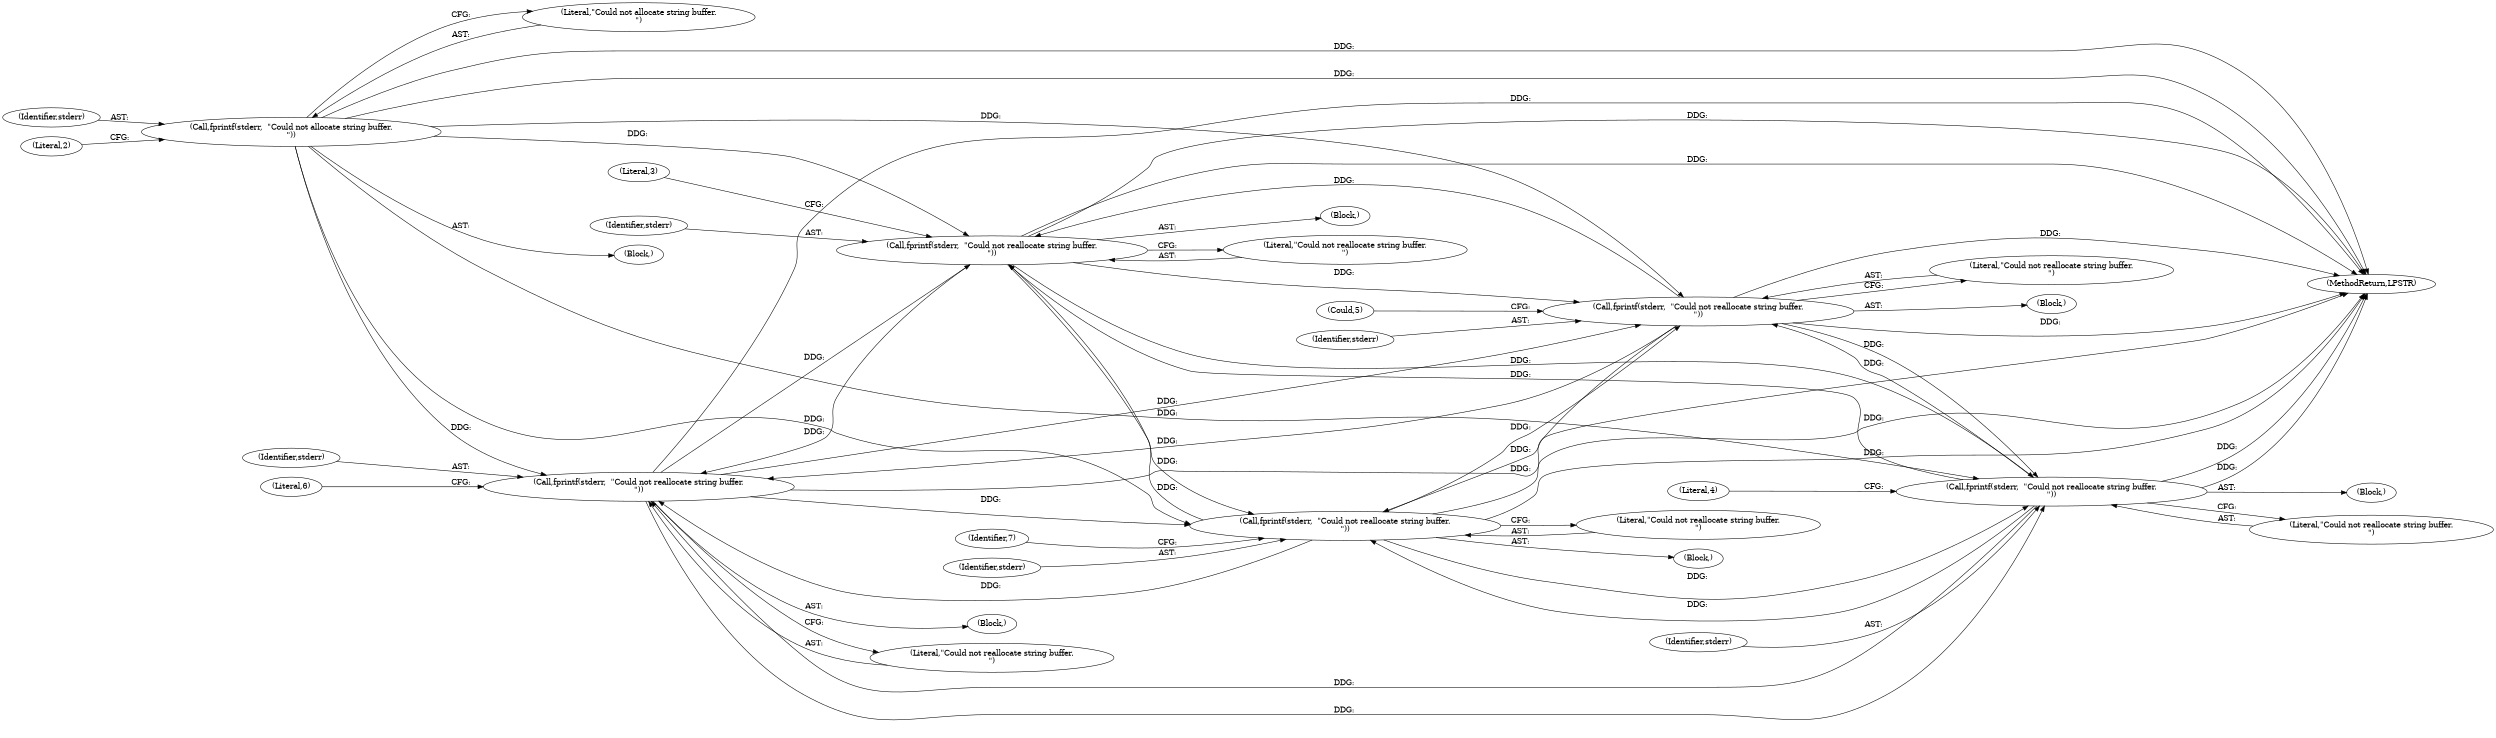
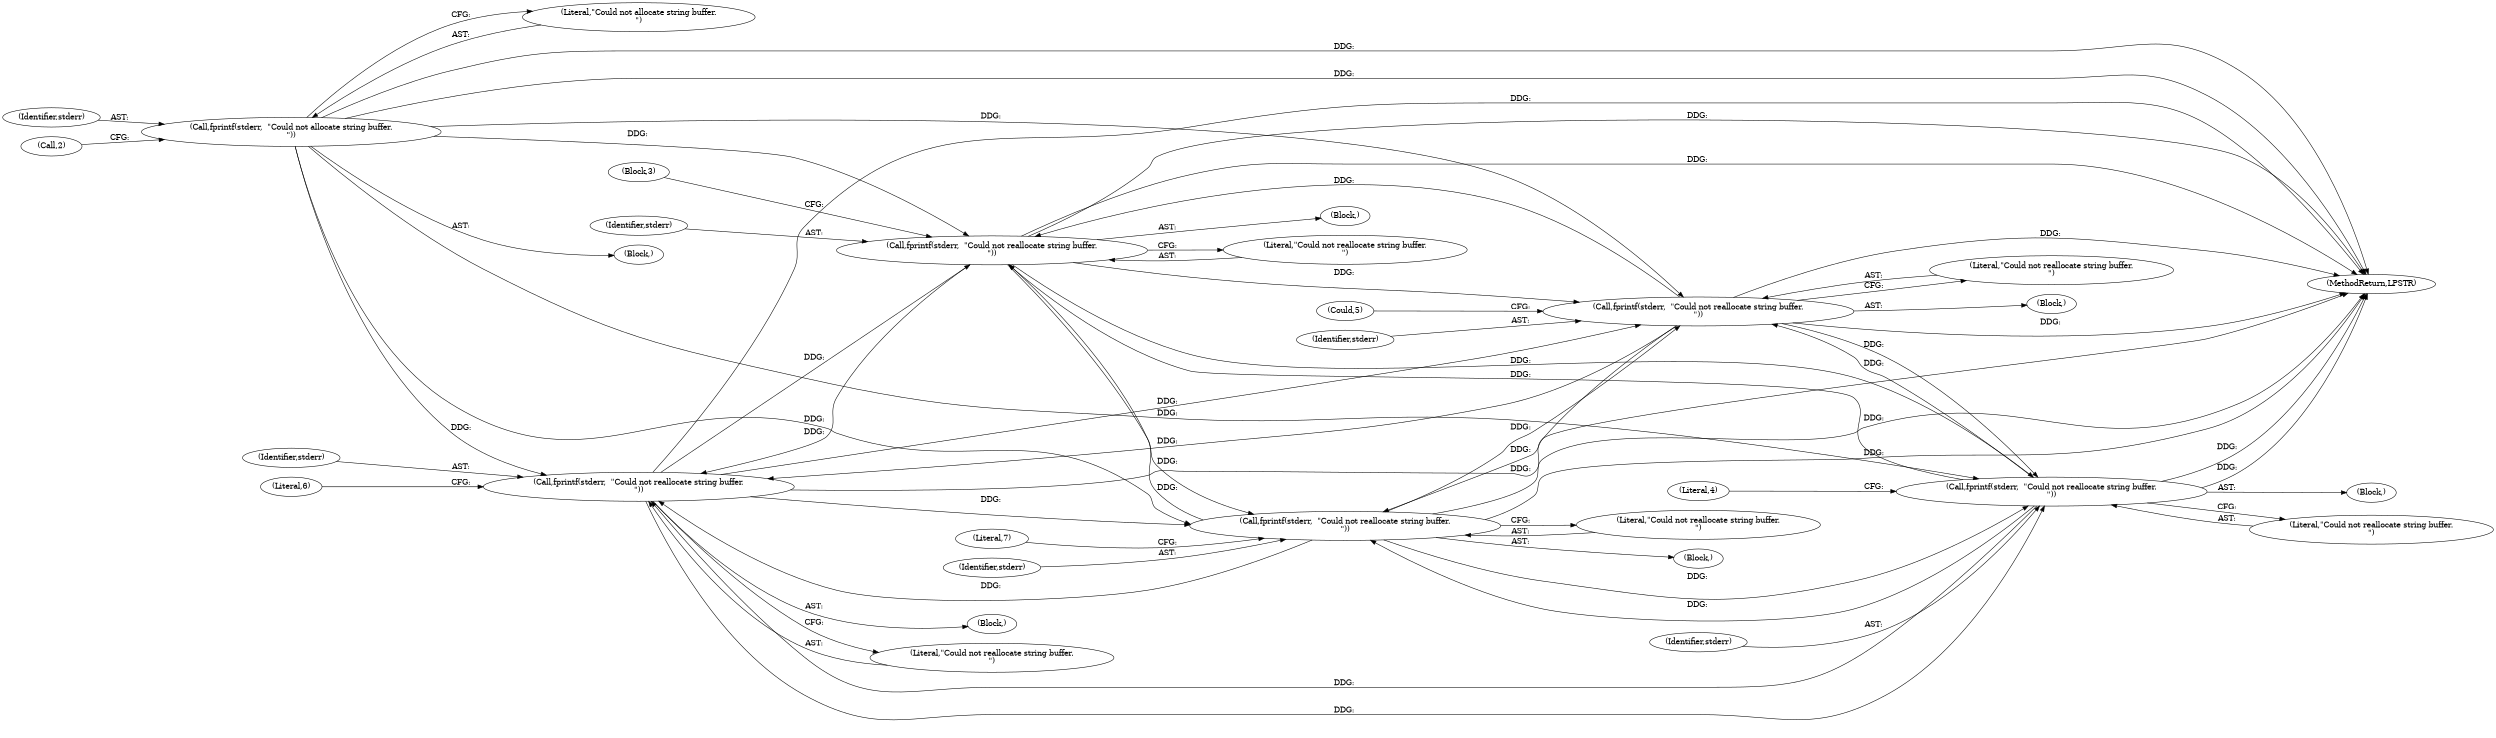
node "(Literal,2)": label "(Literal,2)" -> "(Call,2)"
node "(Literal,3)": label "(Literal,3)" -> "(Block,3)"
node "(Identifier,7)": label "(Identifier,7)" -> "(Literal,7)"
